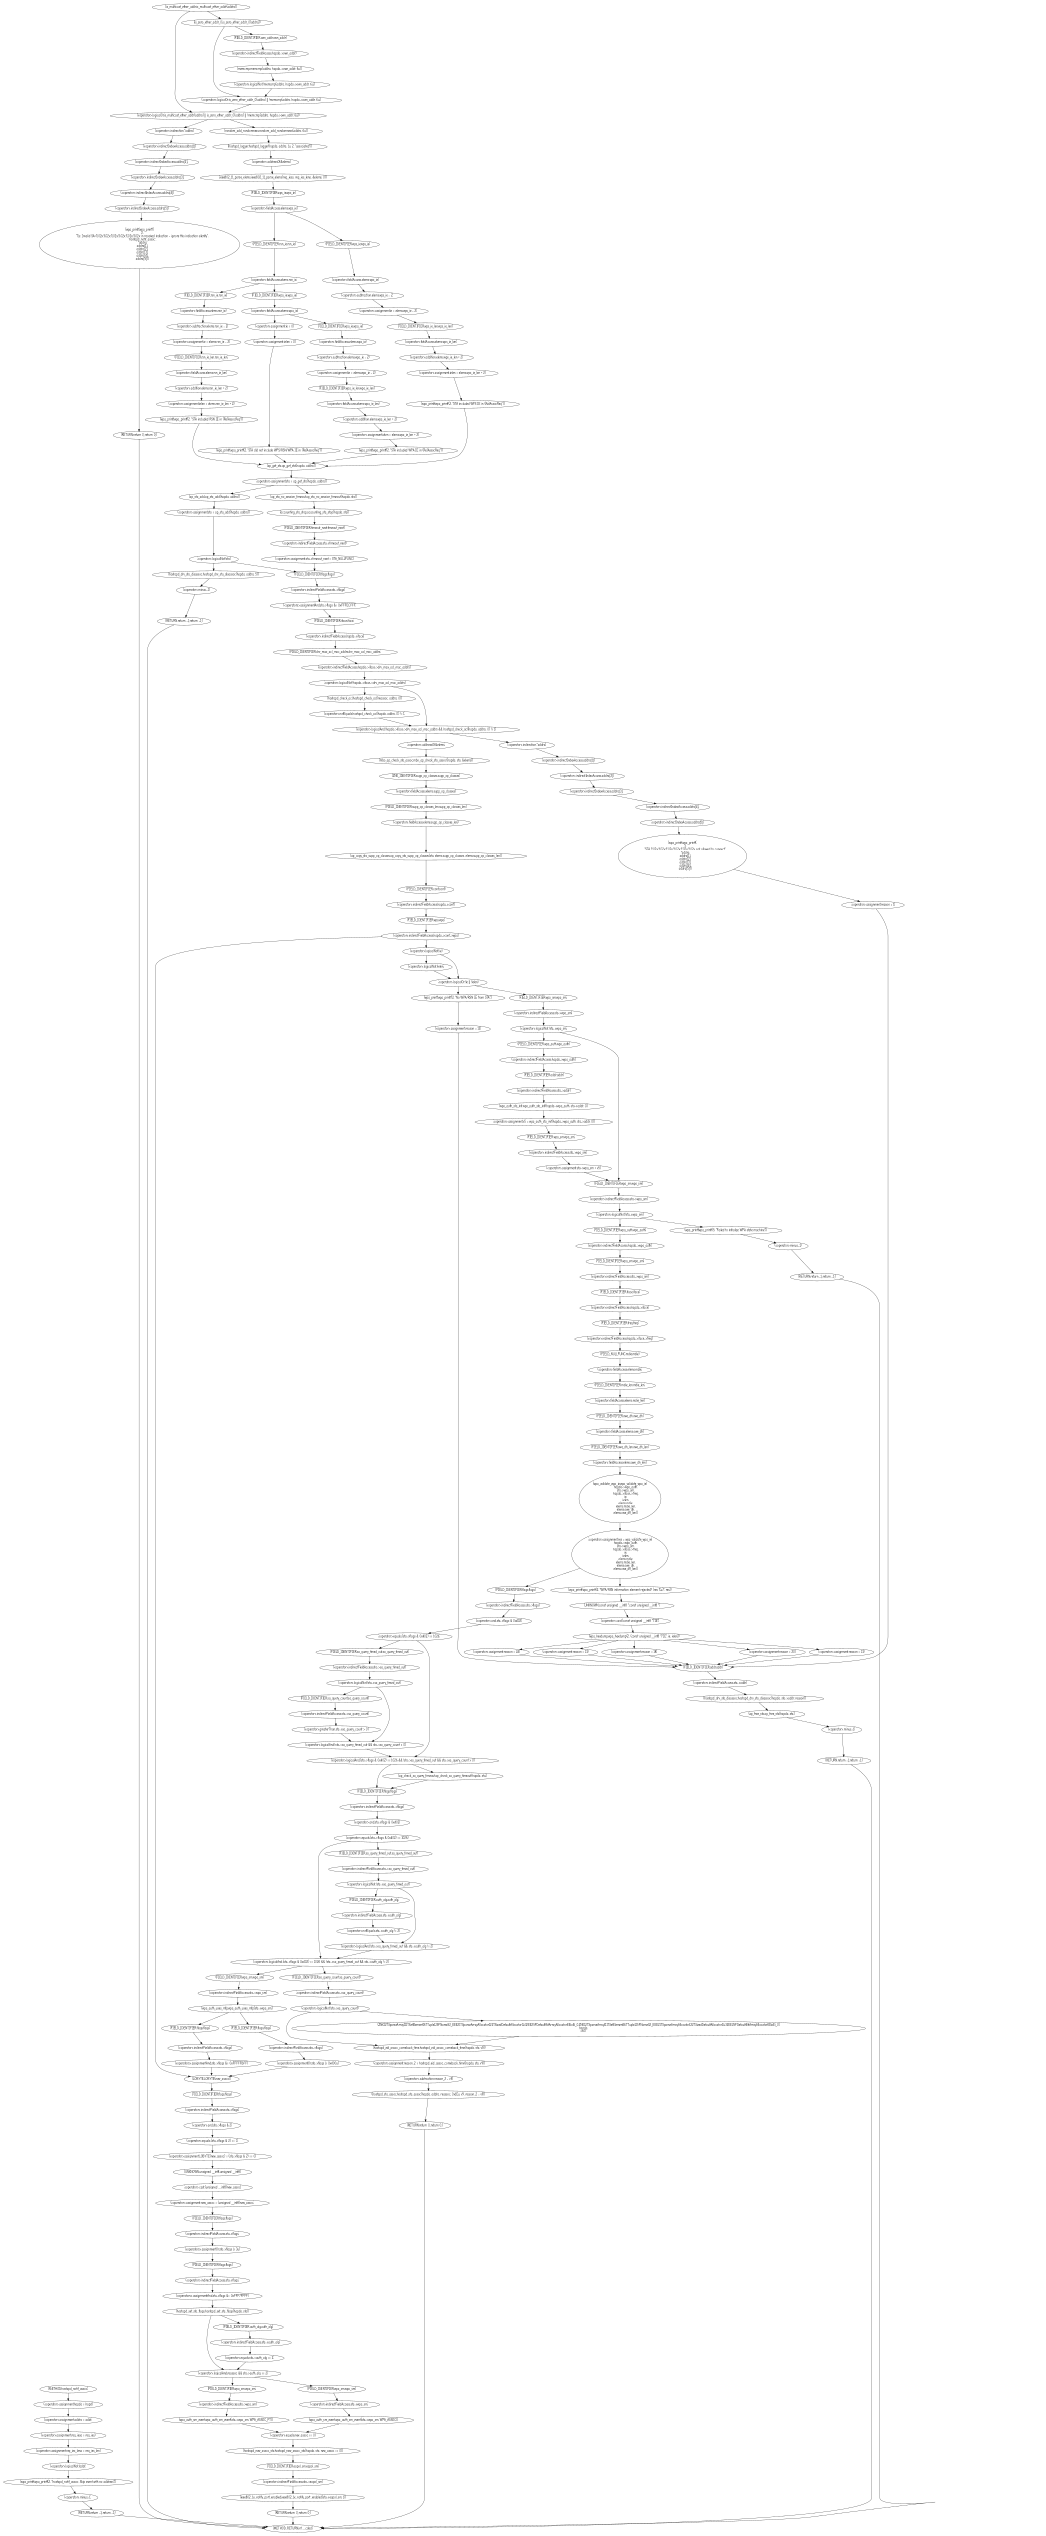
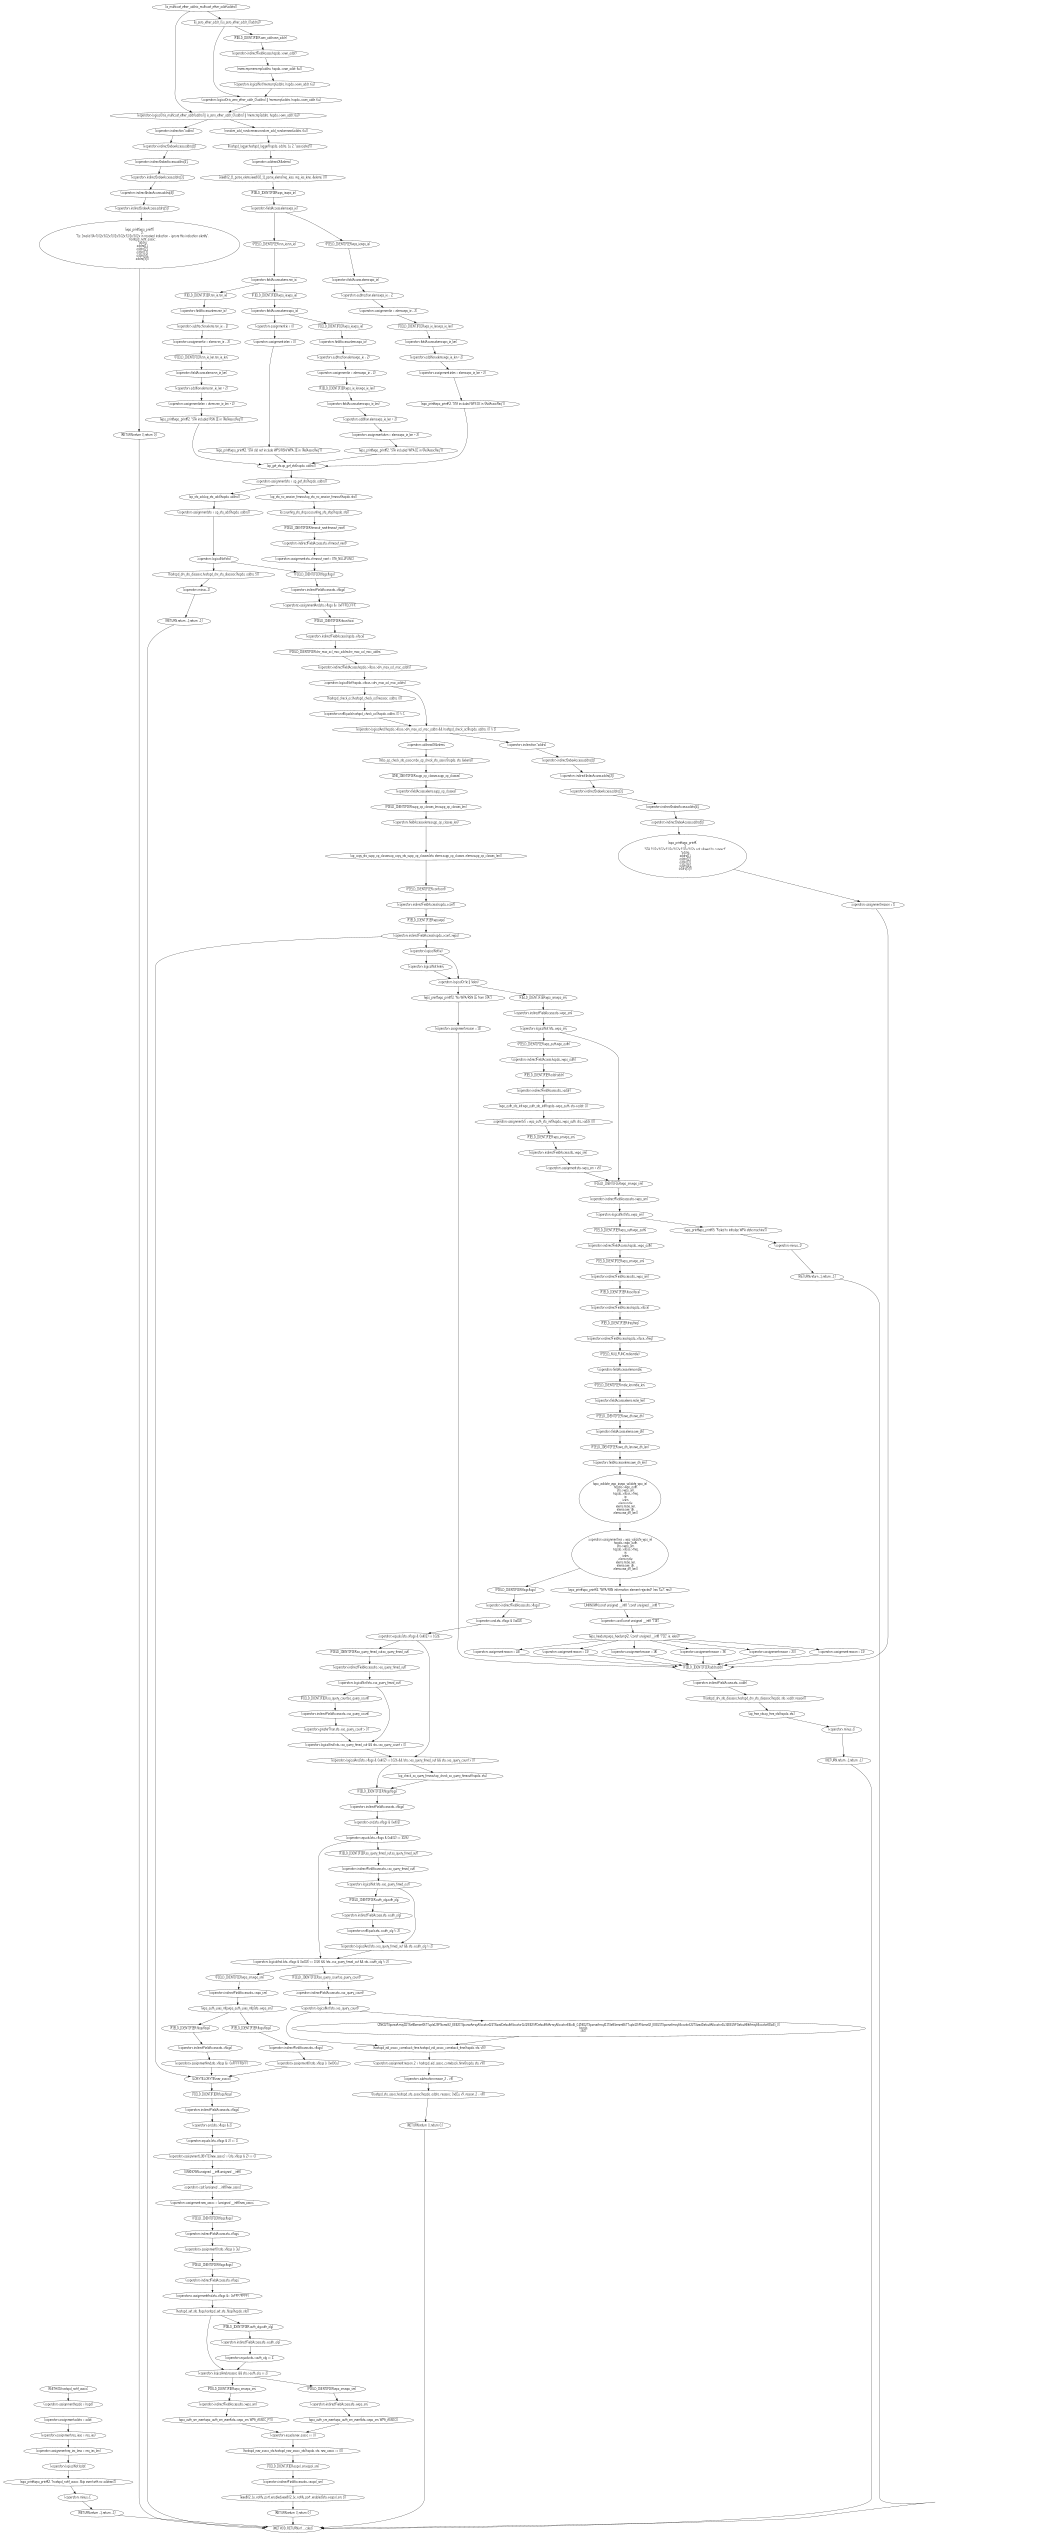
node "(<operator>.assignment,reason = 19)": added
edge "(<operator>.assignment,hapda = hapd)" -> "(<operator>.assignment,addra = addr)": removed
